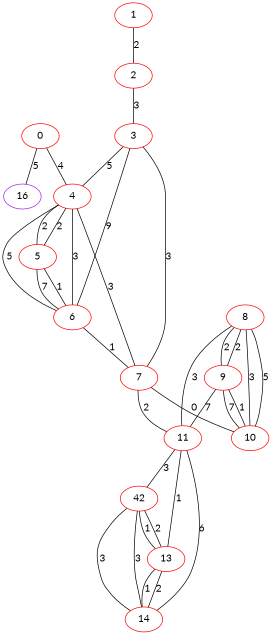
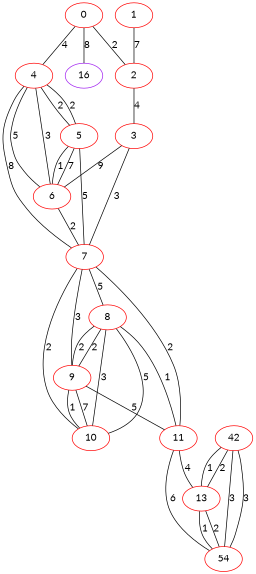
edge "1" -- "2": label "2" -> "7"
edge "0" -- "2": added, label "2"
edge "2" -- "3": label "3" -> "4"
edge "0" -- "16": label "5" -> "8"
edge "3" -- "4": removed, label "5"
edge "5" -- "7": added, label "5"
edge "7" -- "8": added, label "5"
edge "4" -- "7": label "3" -> "8"
edge "7" -- "9": added, label "3"
edge "6" -- "7": label "1" -> "2"
edge "8" -- "11": label "3" -> "1"
edge "7" -- "10": label "0" -> "2"
edge "9" -- "11": label "7" -> "5"
edge "11" -- "42": removed, label "3"
edge "11" -- "13": label "1" -> "4"
node "14": label "14" -> "54"
